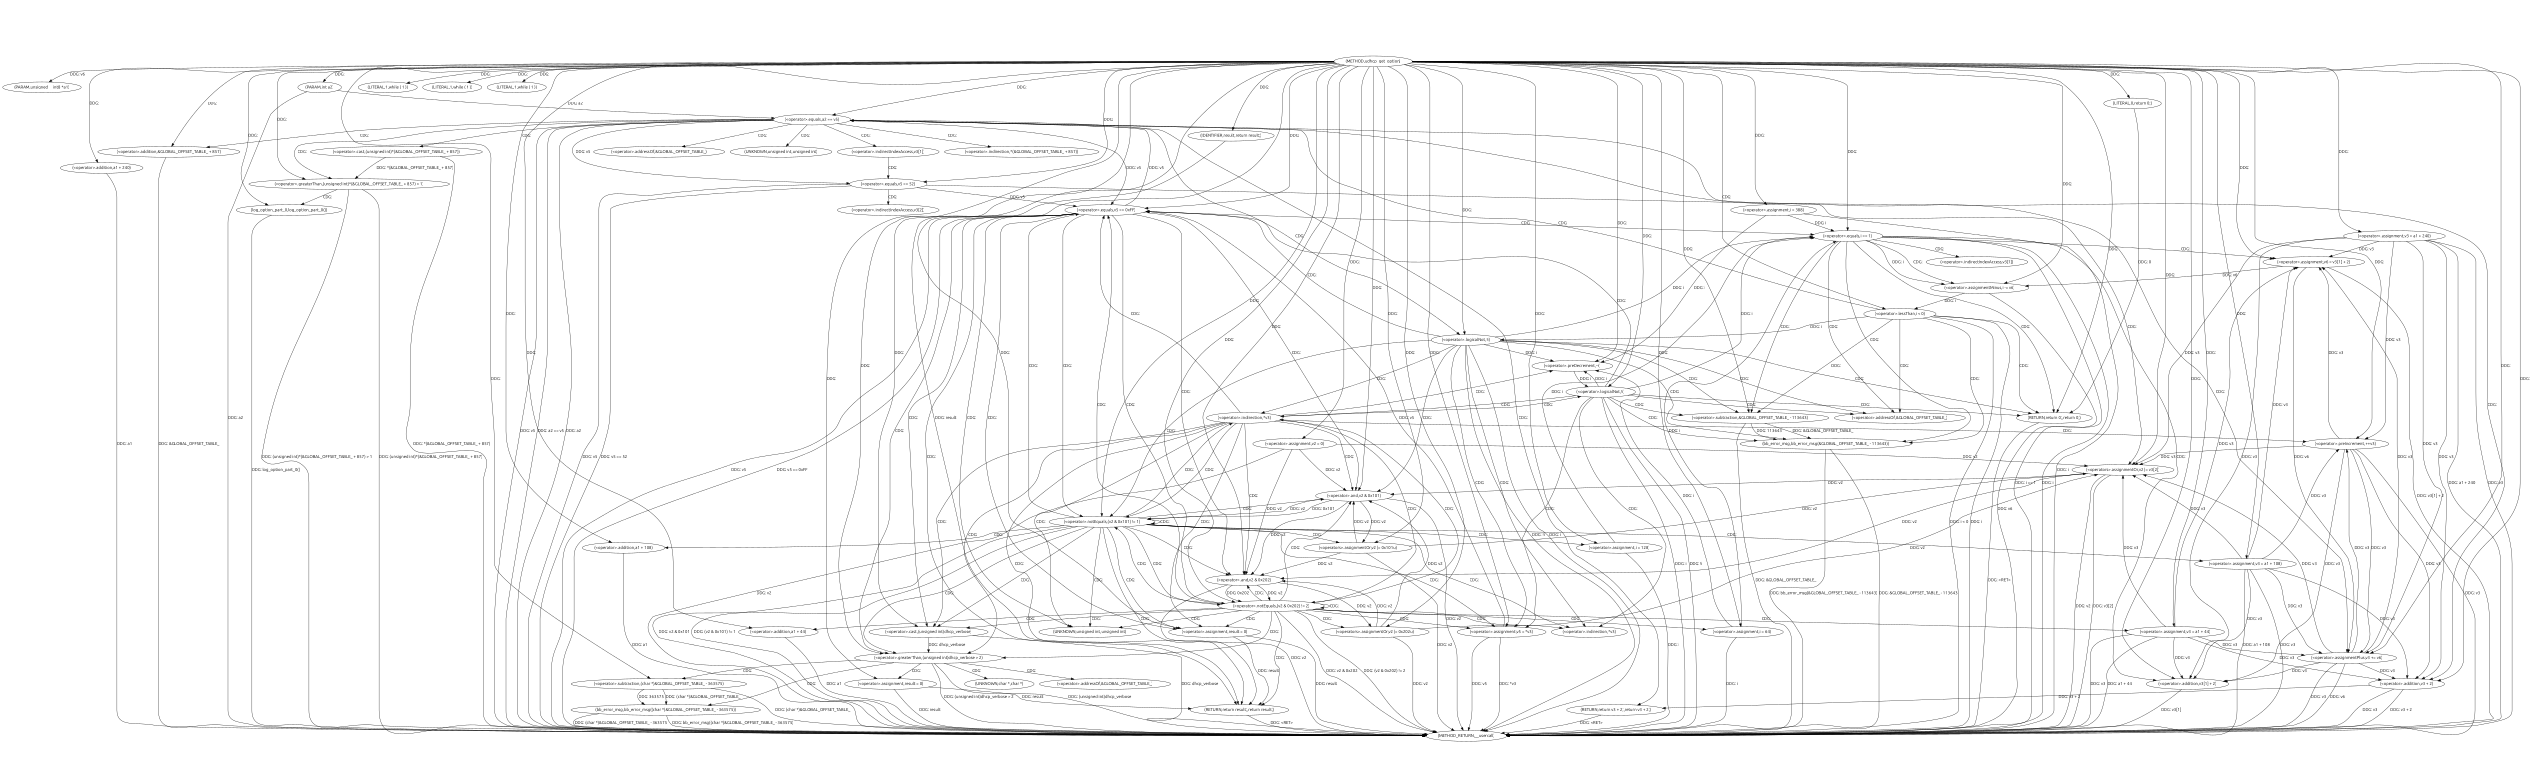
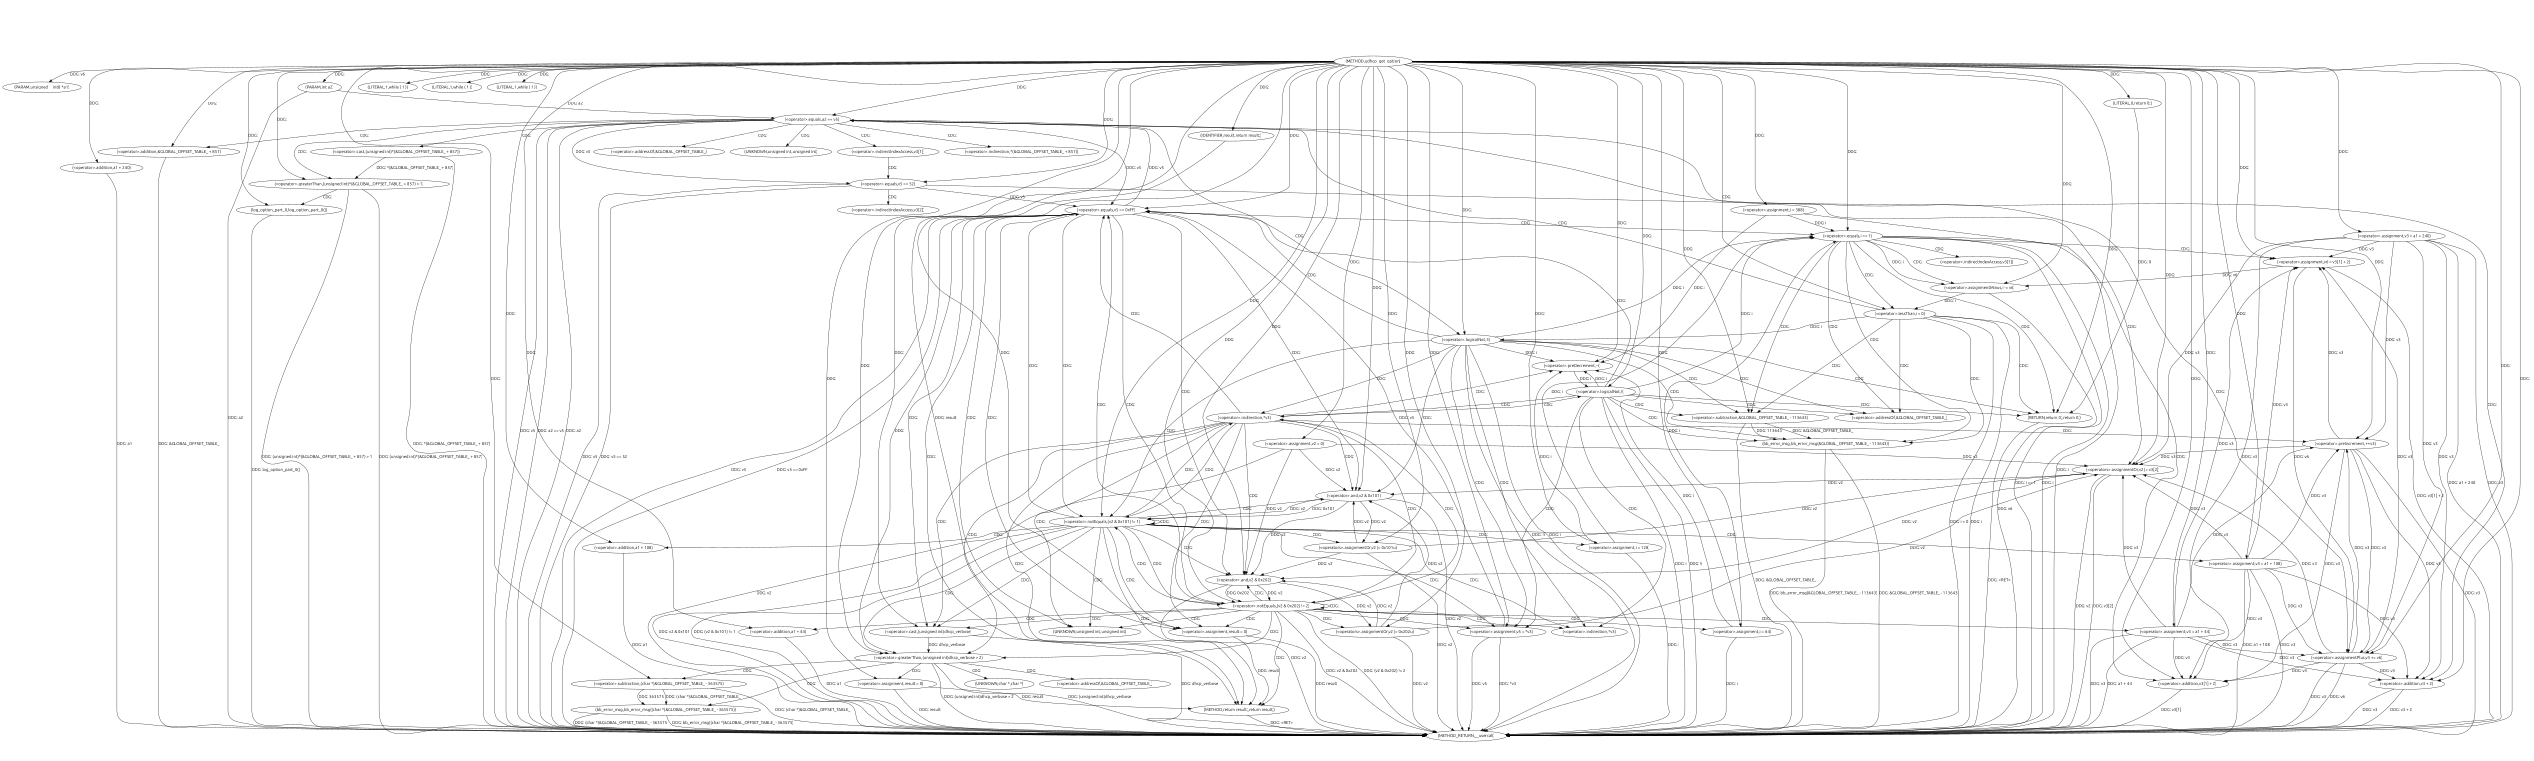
edge "(<operator>.equals,i == 1)" -> "(<operator>.lessThan,i < 0)": added, label "CDG:"
edge "(<operator>.lessThan,i < 0)" -> "(<operator>.subtraction,&GLOBAL_OFFSET_TABLE_ - 113643)": label "DDG: " -> "CDG: "
edge "(<operator>.equals,v5 == 0xFF)" -> "(<operator>.greaterThan,(unsigned int)dhcp_verbose > 2)": label "CDG: " -> "DDG: "
edge "(<operator>.assignment,i = 128)" -> "(<operator>.preDecrement,--i)": added, label "DDG: i"
edge "(<operator>.assignment,v3 = a1 + 44)" -> "(<operator>.preIncrement,++v3)": added, label "DDG: v3"
edge "(<operator>.notEquals,(v2 & 0x202) != 2)" -> "(<operator>.and,v2 & 0x101)": removed, label "CDG:"
node "(RETURN,return result;,return result;)": label "(RETURN,return result;,return result;)" -> "(METHOD,return result;,return result;)"
node "(RETURN,return v3 + 2;,return v3 + 2;)": removed
